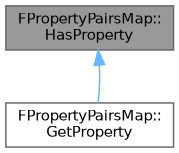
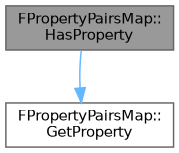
edge "FPropertyPairsMap:: GetProperty" -> "FPropertyPairsMap:: HasProperty": reversed
